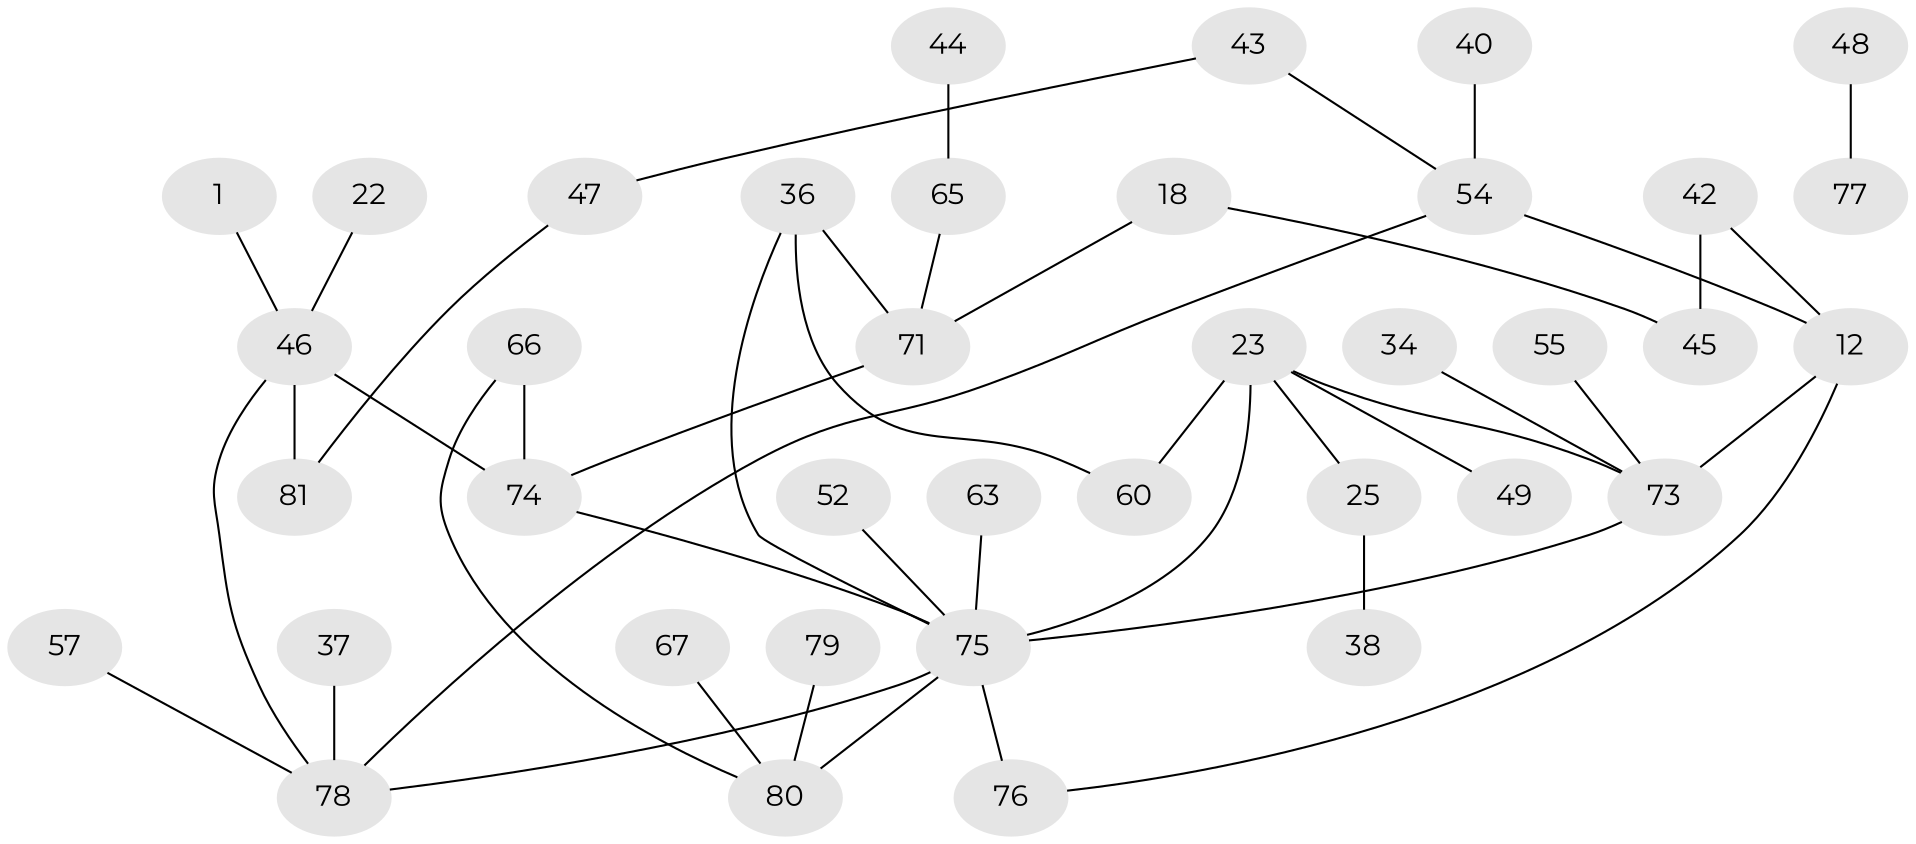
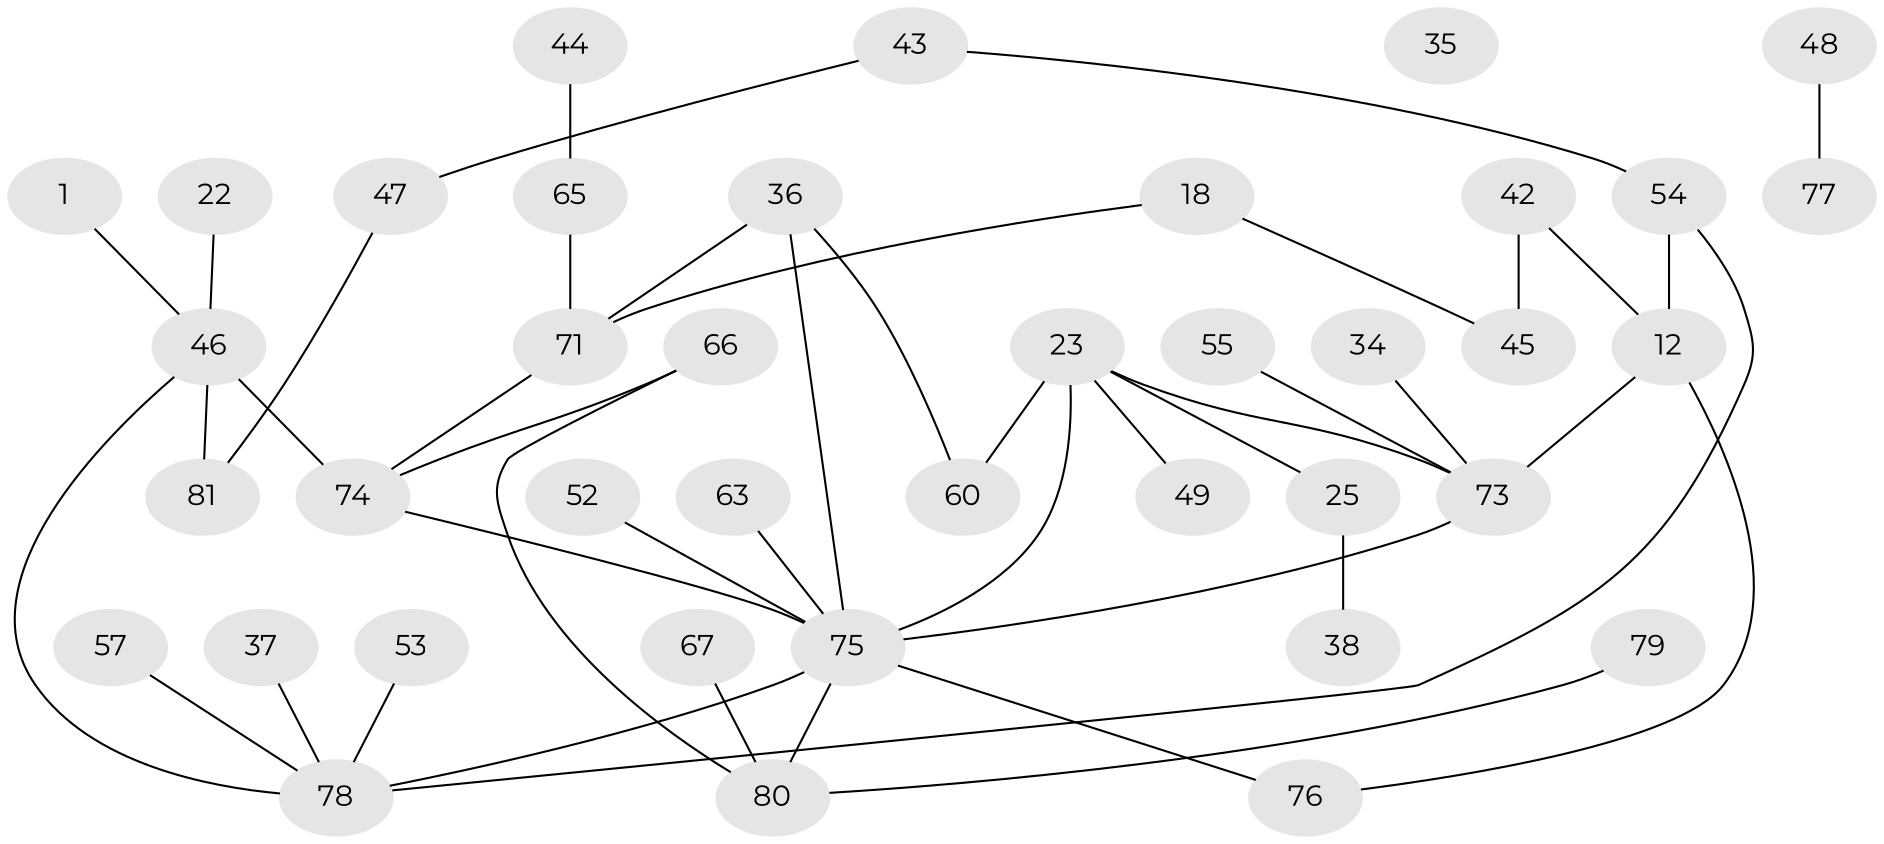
node "35": added
node "40": removed
node "53": added
